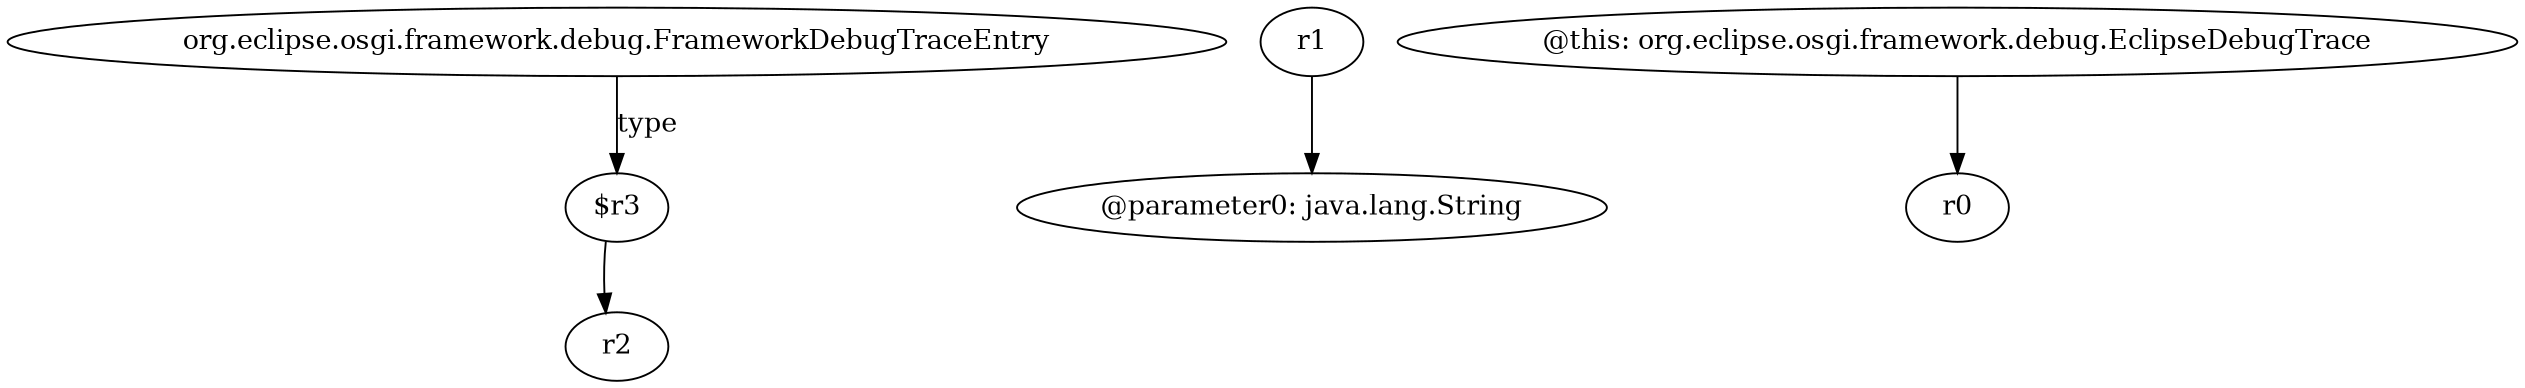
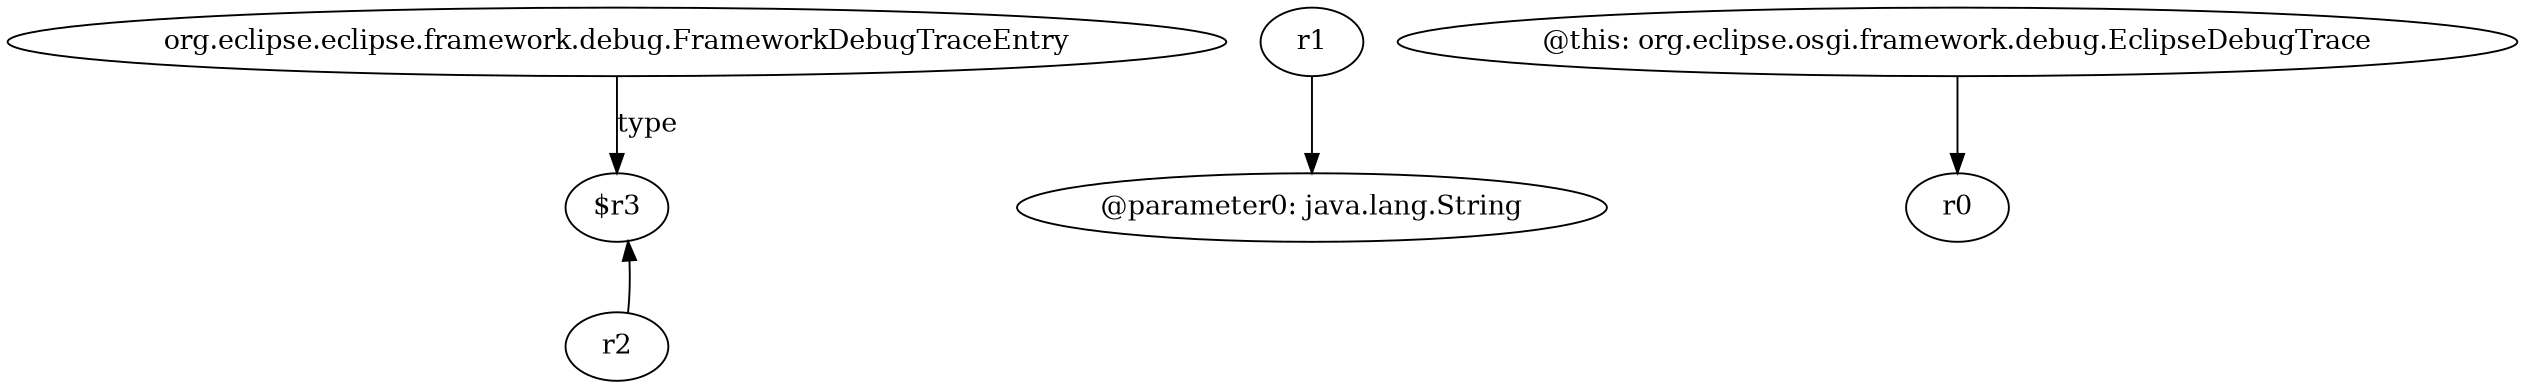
node "org.eclipse.osgi.framework.debug.FrameworkDebugTraceEntry": label "org.eclipse.osgi.framework.debug.FrameworkDebugTraceEntry" -> "org.eclipse.eclipse.framework.debug.FrameworkDebugTraceEntry"
edge "$r3" -> "r2": reversed
